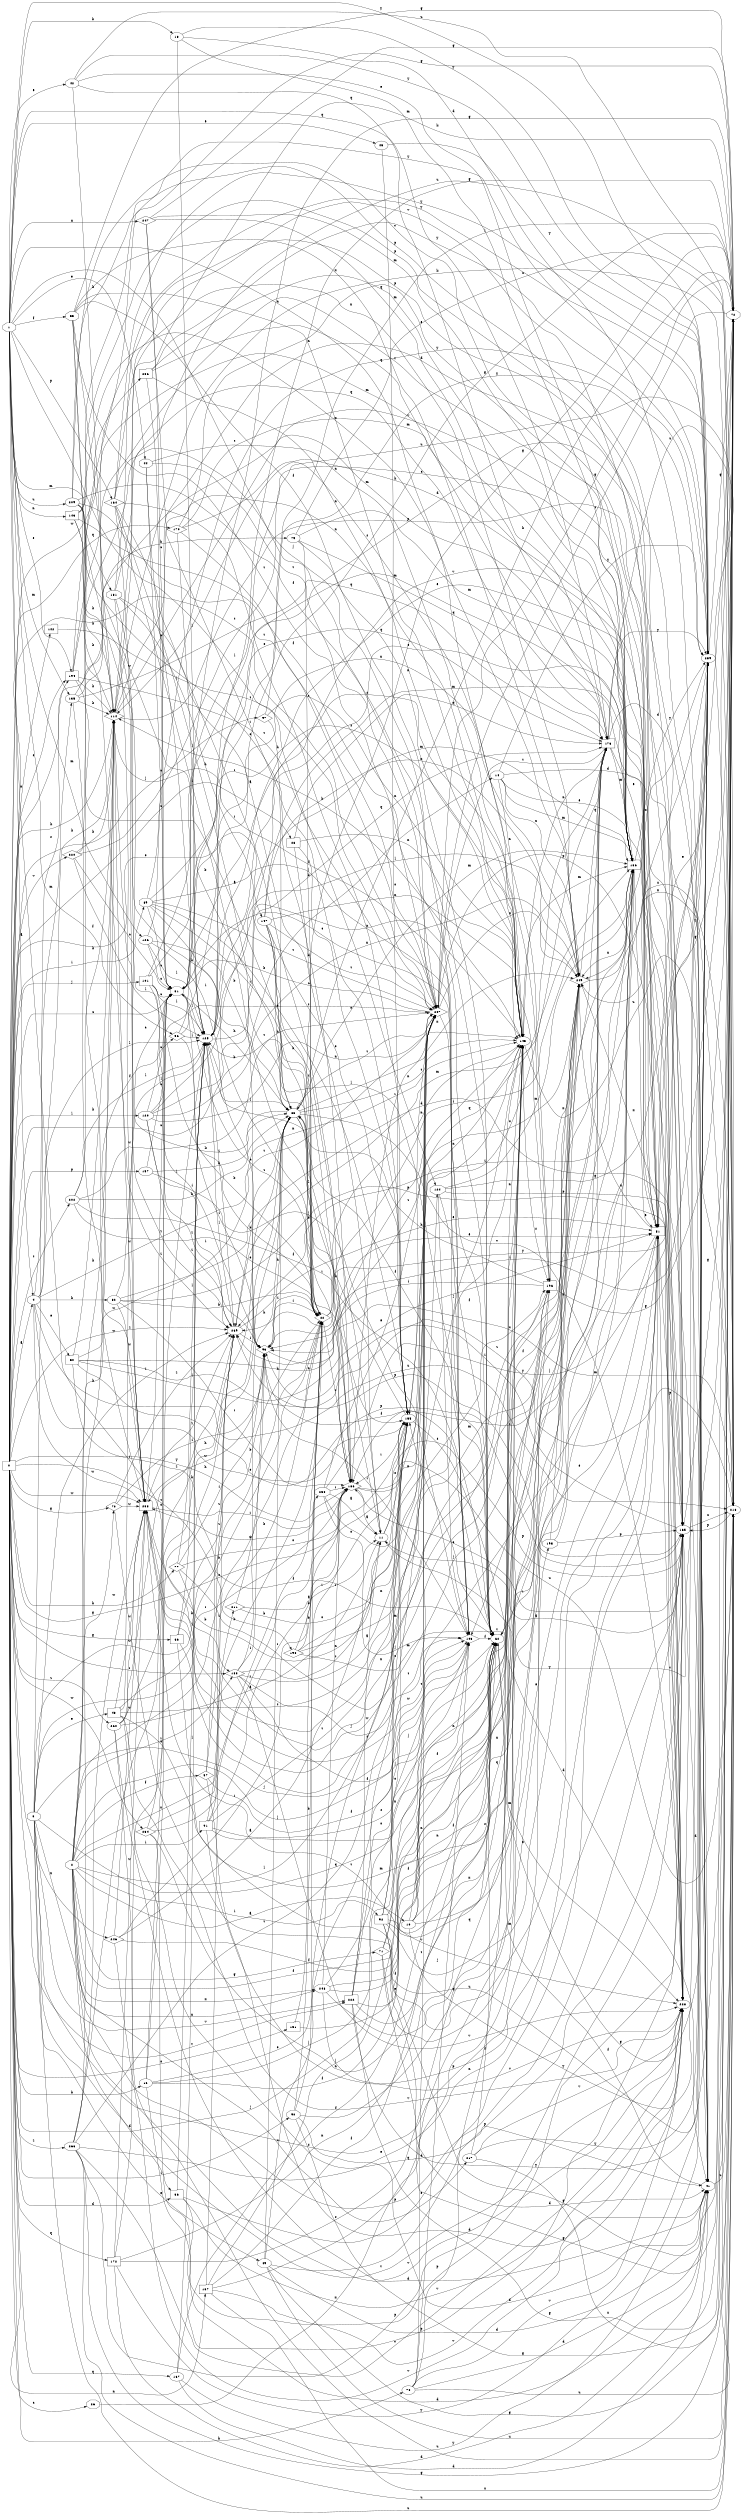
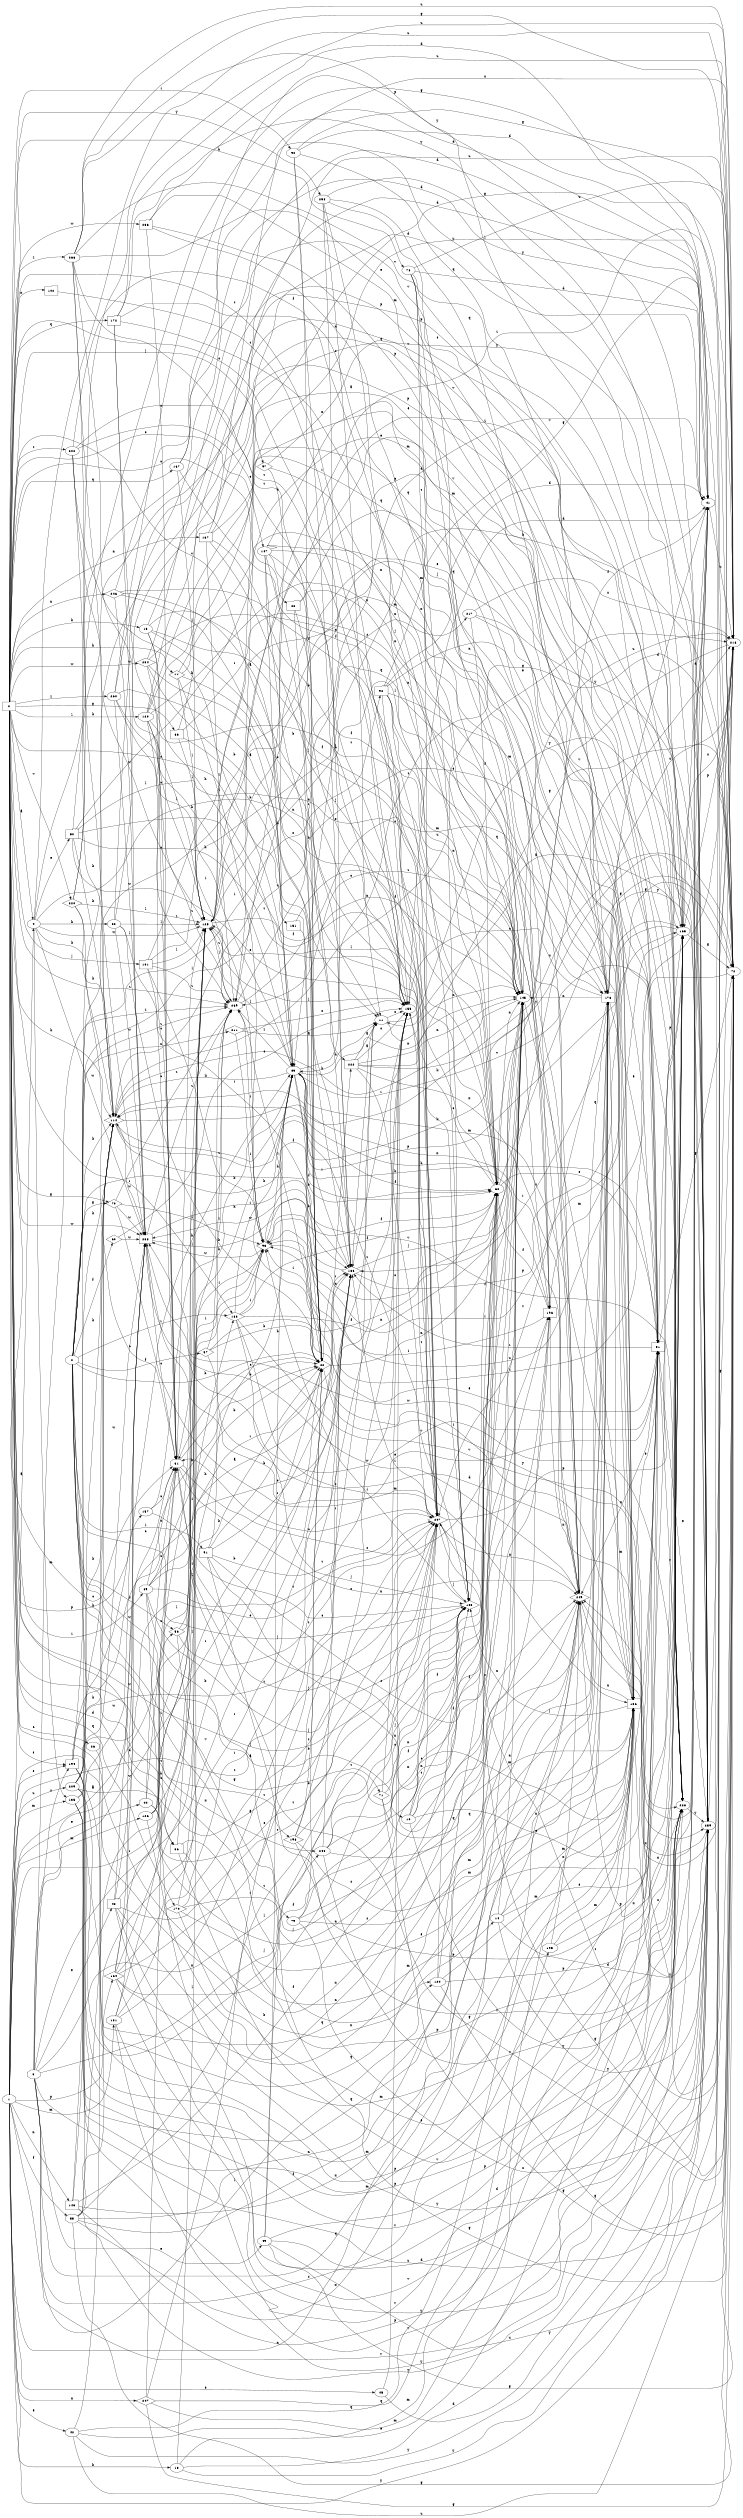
node "60": added
